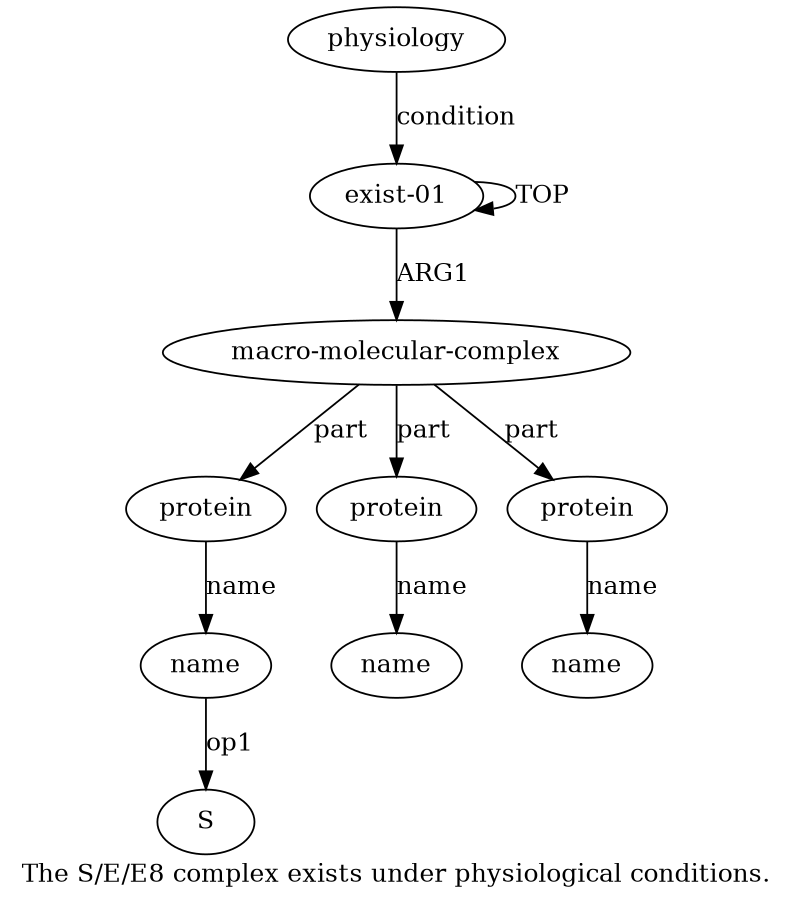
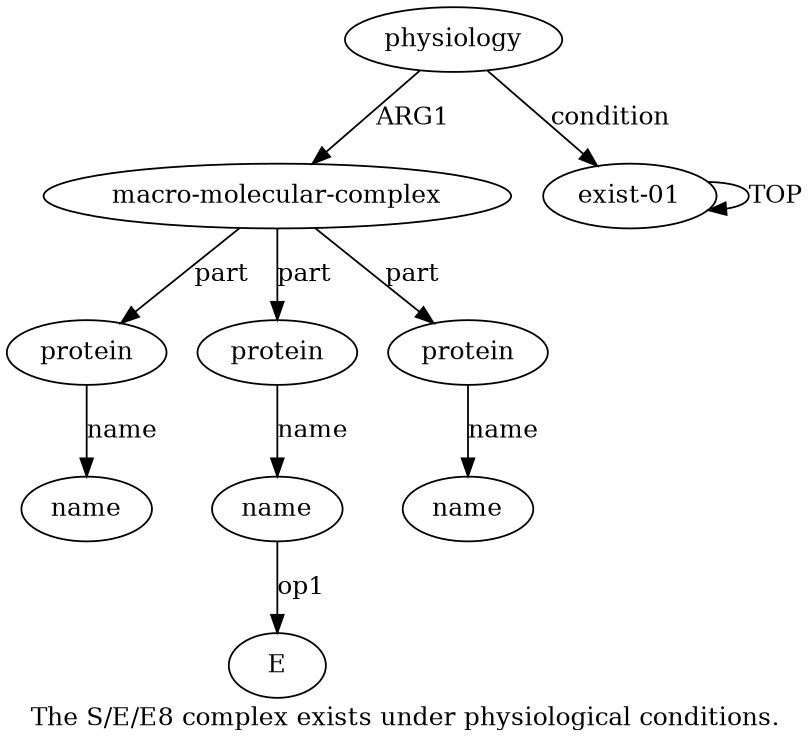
edge "exist-01" -> "macro-molecular-complex": now "physiology" -> "macro-molecular-complex"
node "E": added
node "S": removed
